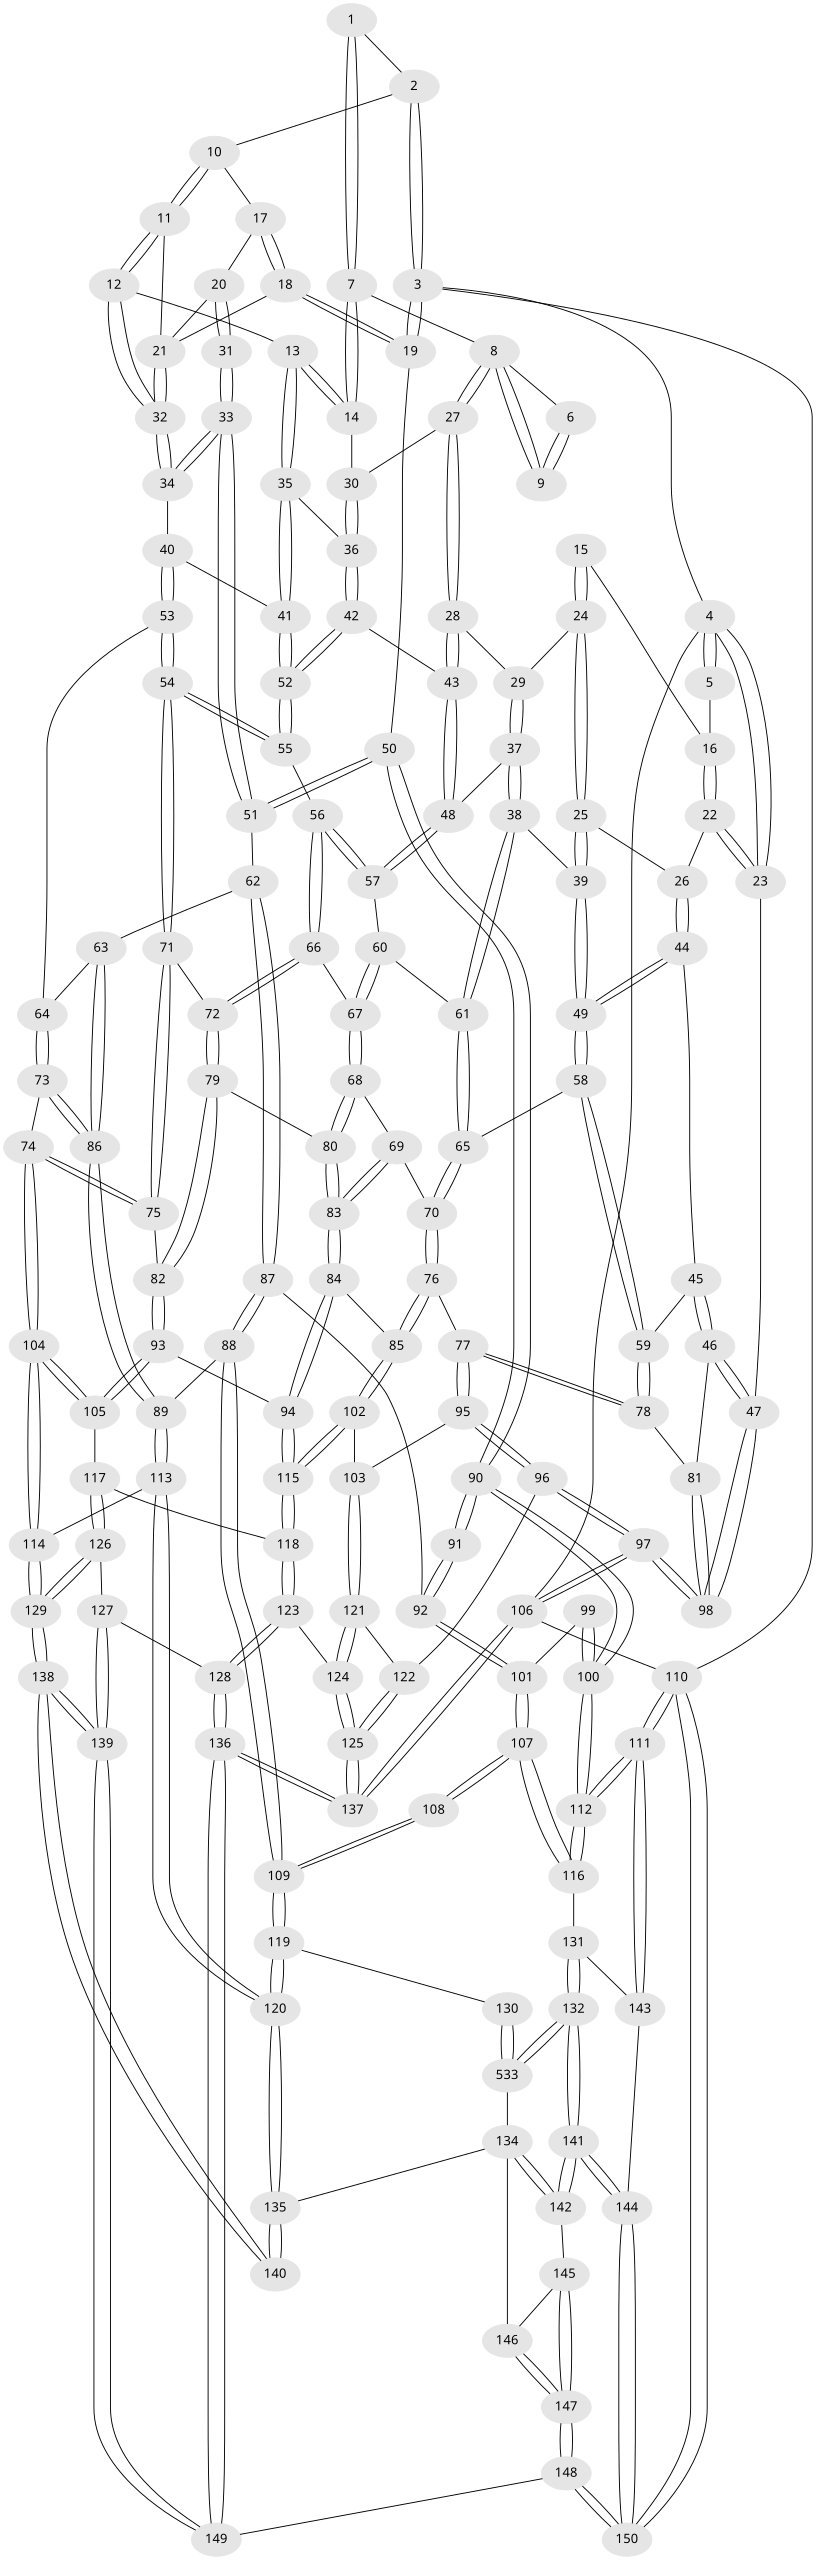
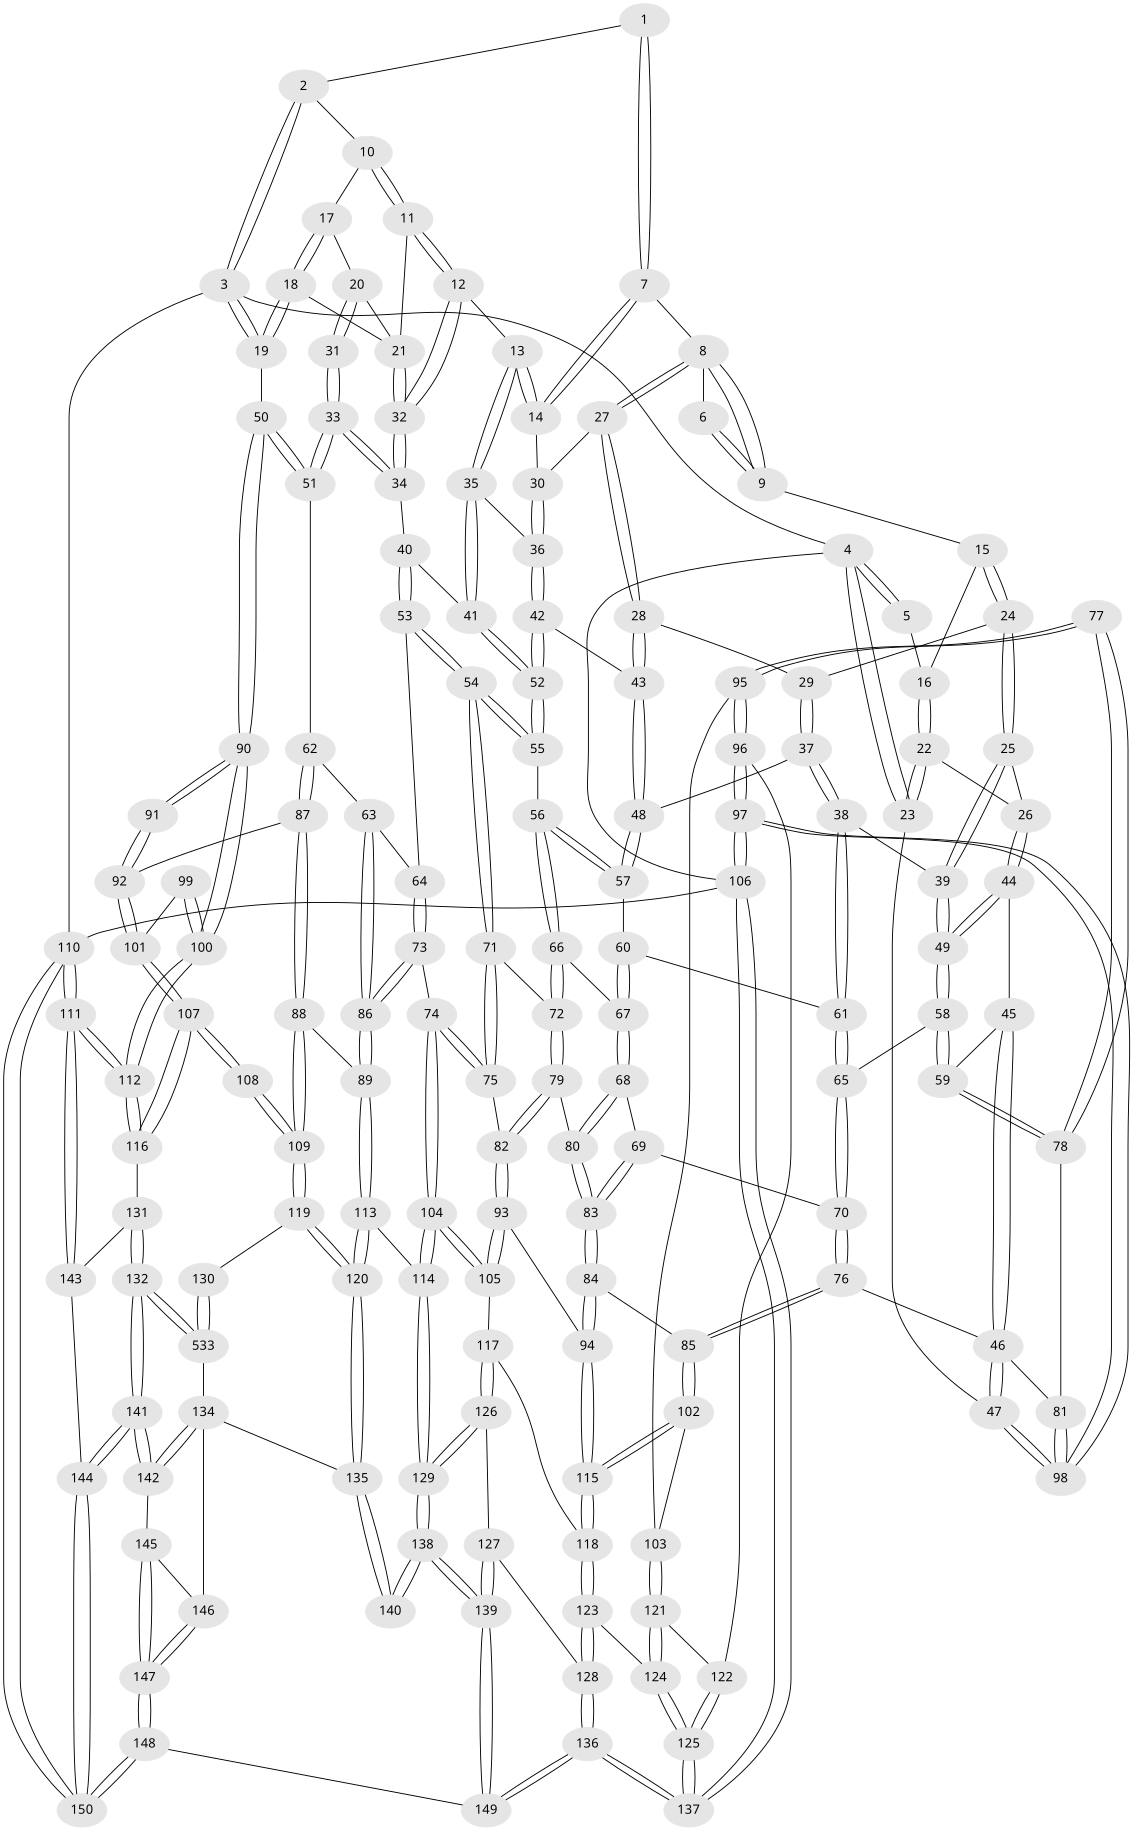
edge "9" -- "15": added
edge "76" -- "77": now "76" -- "46"
